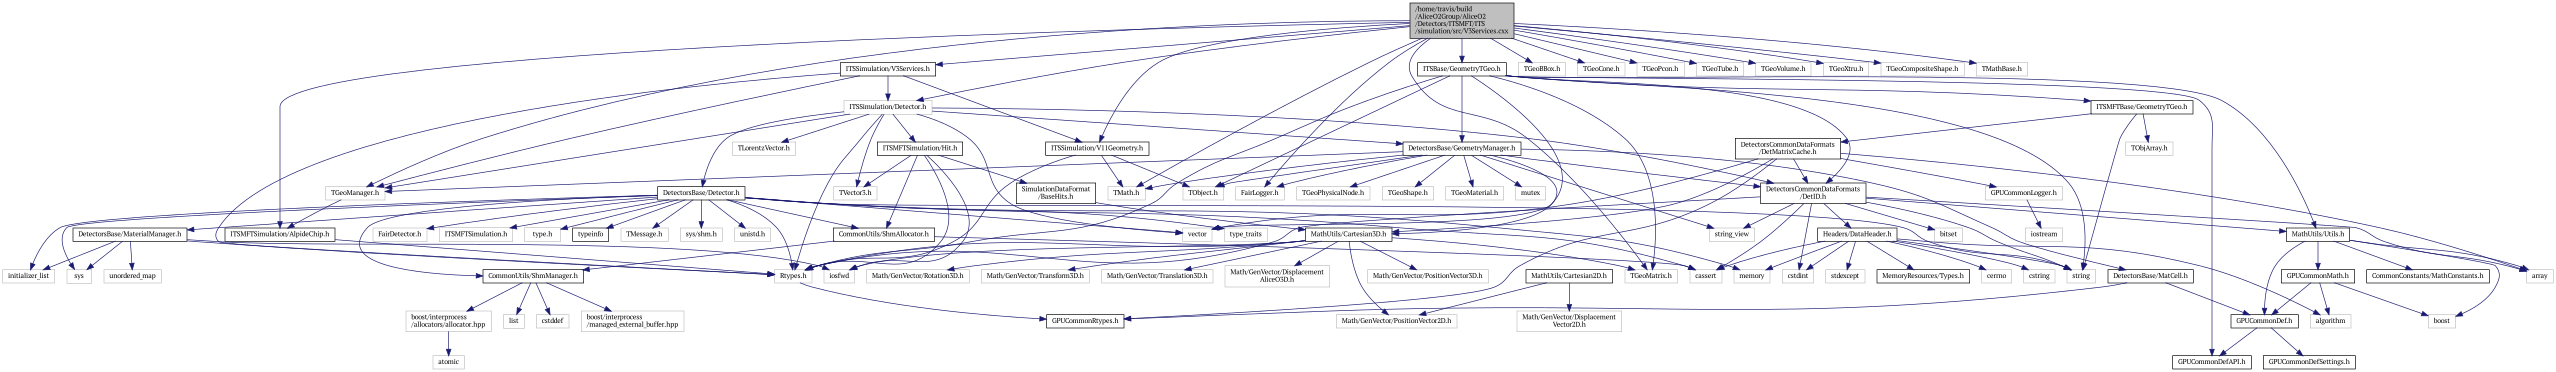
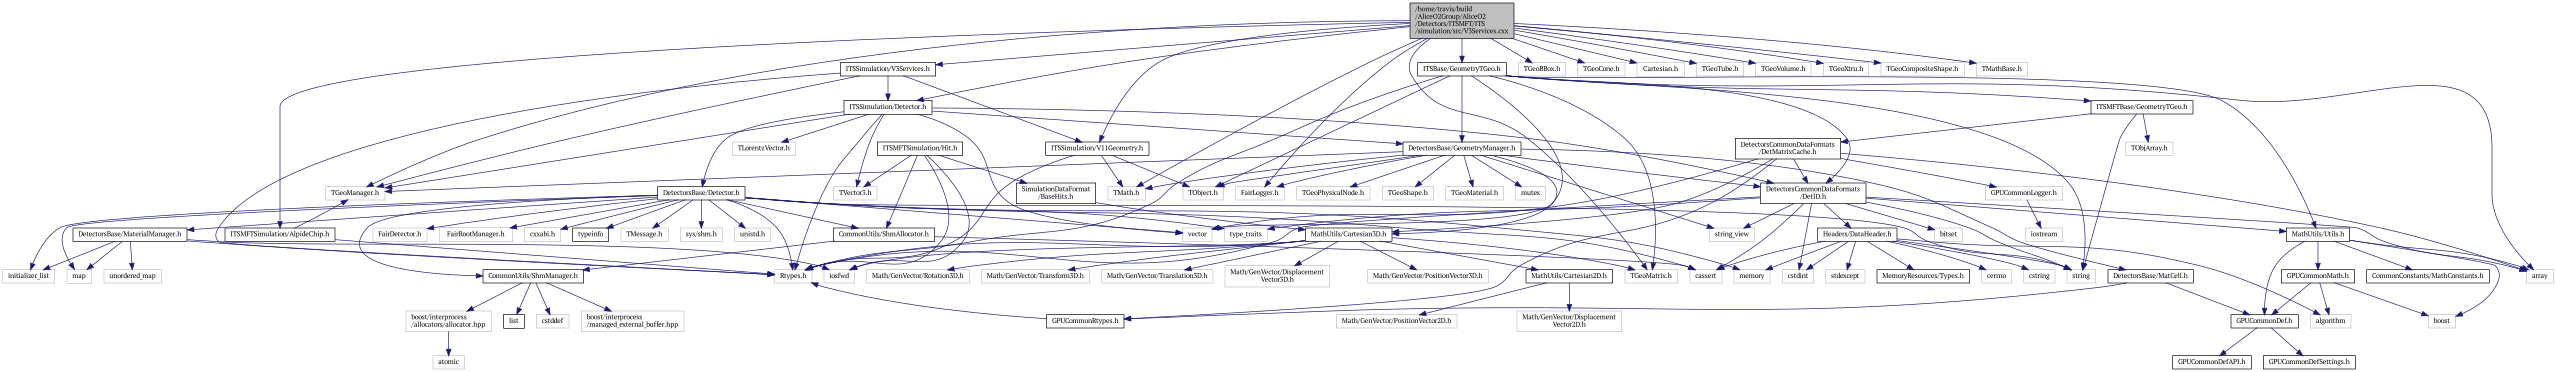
node "TGeoPcon.h": label "TGeoPcon.h" -> "Cartesian.h"
edge "ITSBase/GeometryTGeo.h" -> "GPUCommonDefAPI.h": now "ITSBase/GeometryTGeo.h" -> "array"
node "ITSSimulation/Detector.h": color grey75 -> black
edge "ITSSimulation/Detector.h" -> "ITSMFTSimulation/Hit.h": removed
edge "DetectorsCommonDataFormats /DetID.h" -> "type_traits": added
edge "TGeoManager.h" -> "ITSMFTSimulation/AlpideChip.h": reversed
node "ITSMFTSimulation.h": label "ITSMFTSimulation.h" -> "FairRootManager.h"
node "type.h": label "type.h" -> "cxxabi.h"
node "sys": label "sys" -> "map"
node "Math/GenVector/Displacement AliceO3D.h": label "Math/GenVector/Displacement AliceO3D.h" -> "Math/GenVector/Displacement Vector3D.h"
edge "MathUtils/Cartesian3D.h" -> "Math/GenVector/PositionVector2D.h": now "MathUtils/Cartesian3D.h" -> "MathUtils/Cartesian2D.h"
edge "Rtypes.h" -> "GPUCommonRtypes.h": reversed
node "list": color grey75 -> black
